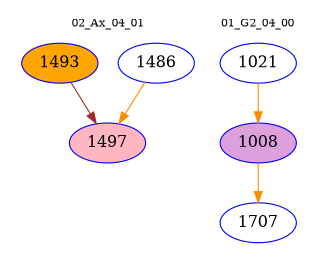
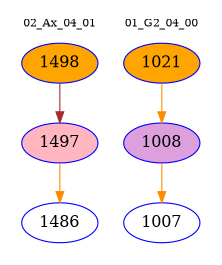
node "1493": label "1493" -> "1498"
node "1021": fillcolor white -> orange
edge "1486" -> "1497": reversed
node "1707": label "1707" -> "1007"
